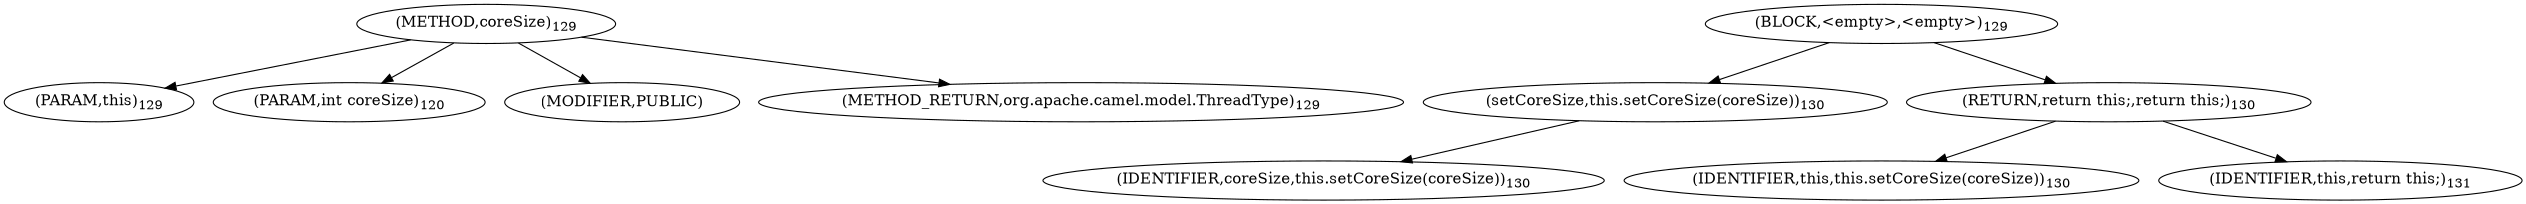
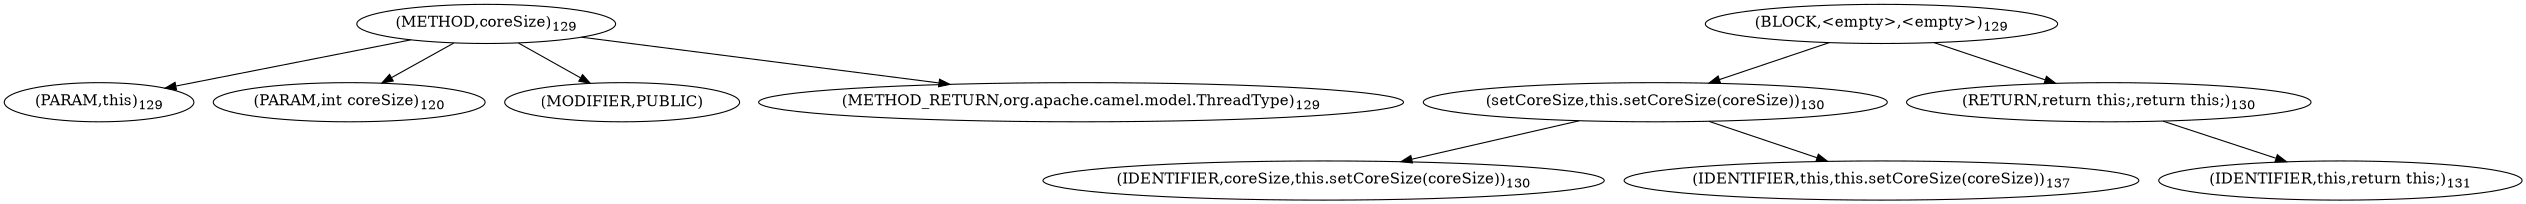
edge "(RETURN,return this;,return this;)" -> "(IDENTIFIER,this,this.setCoreSize(coreSize))": now "(setCoreSize,this.setCoreSize(coreSize))" -> "(IDENTIFIER,this,this.setCoreSize(coreSize))"
node "(IDENTIFIER,this,this.setCoreSize(coreSize))": text "130" -> "137"
